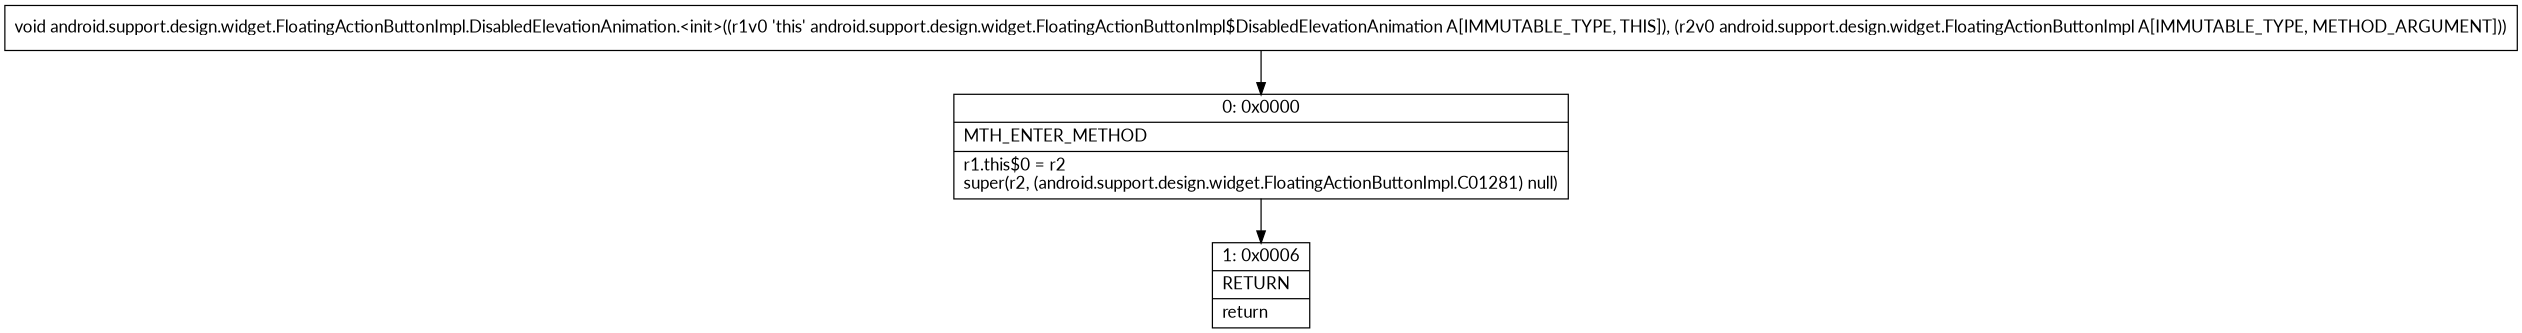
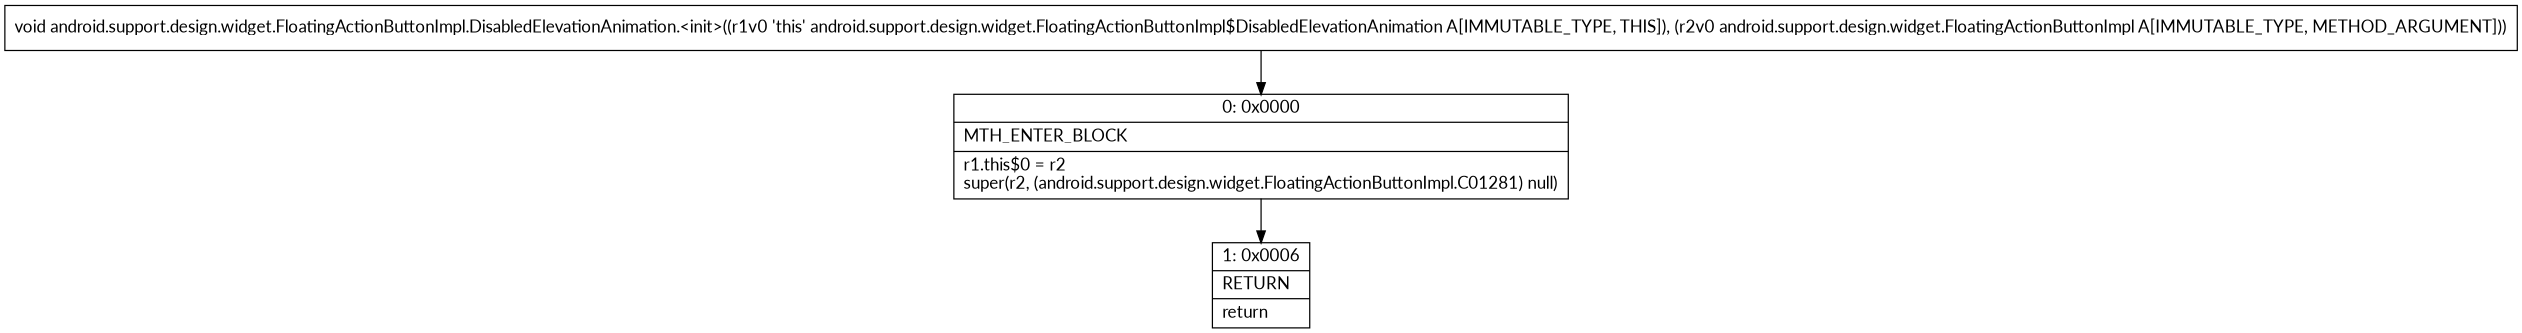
node "0: 0x0000": text "MTH_ENTER_METHOD" -> "MTH_ENTER_BLOCK"
